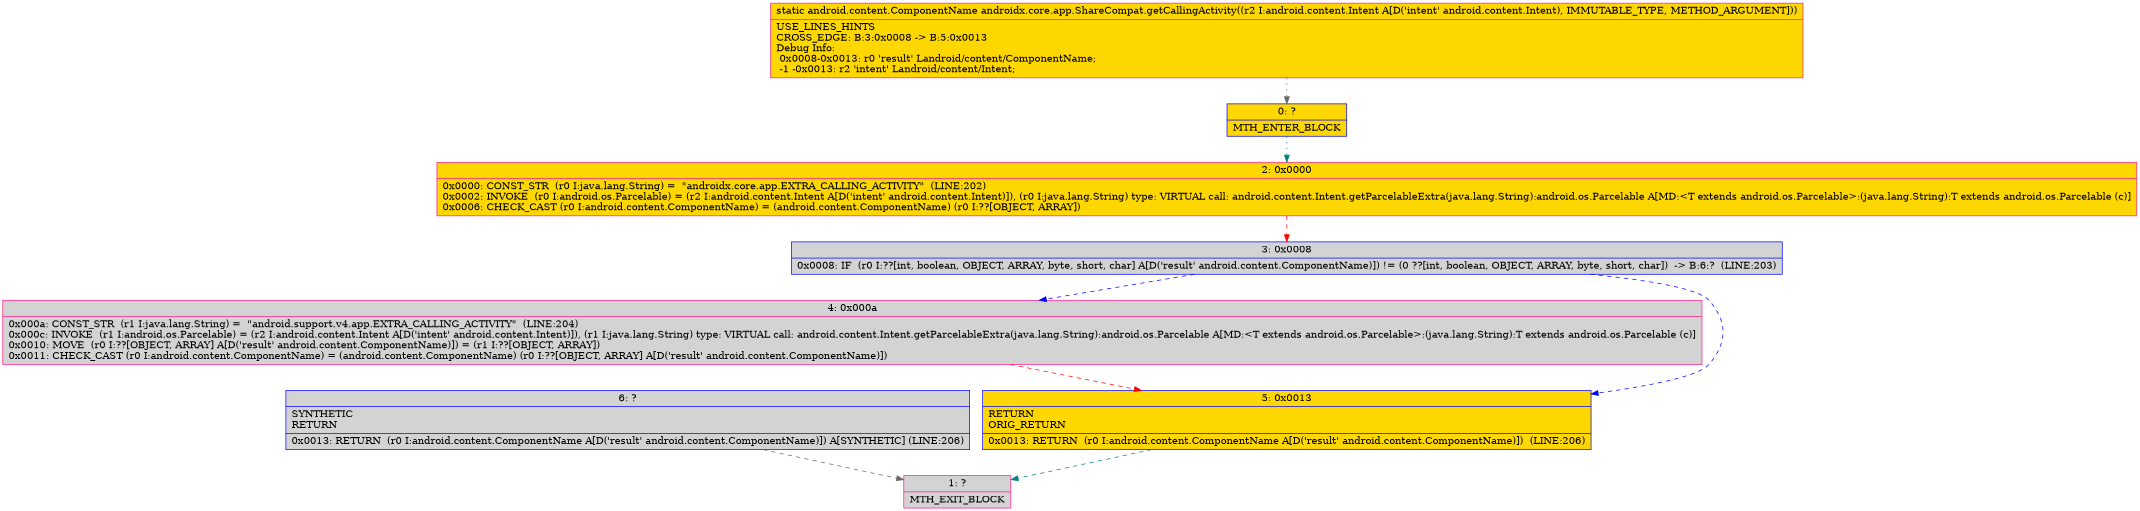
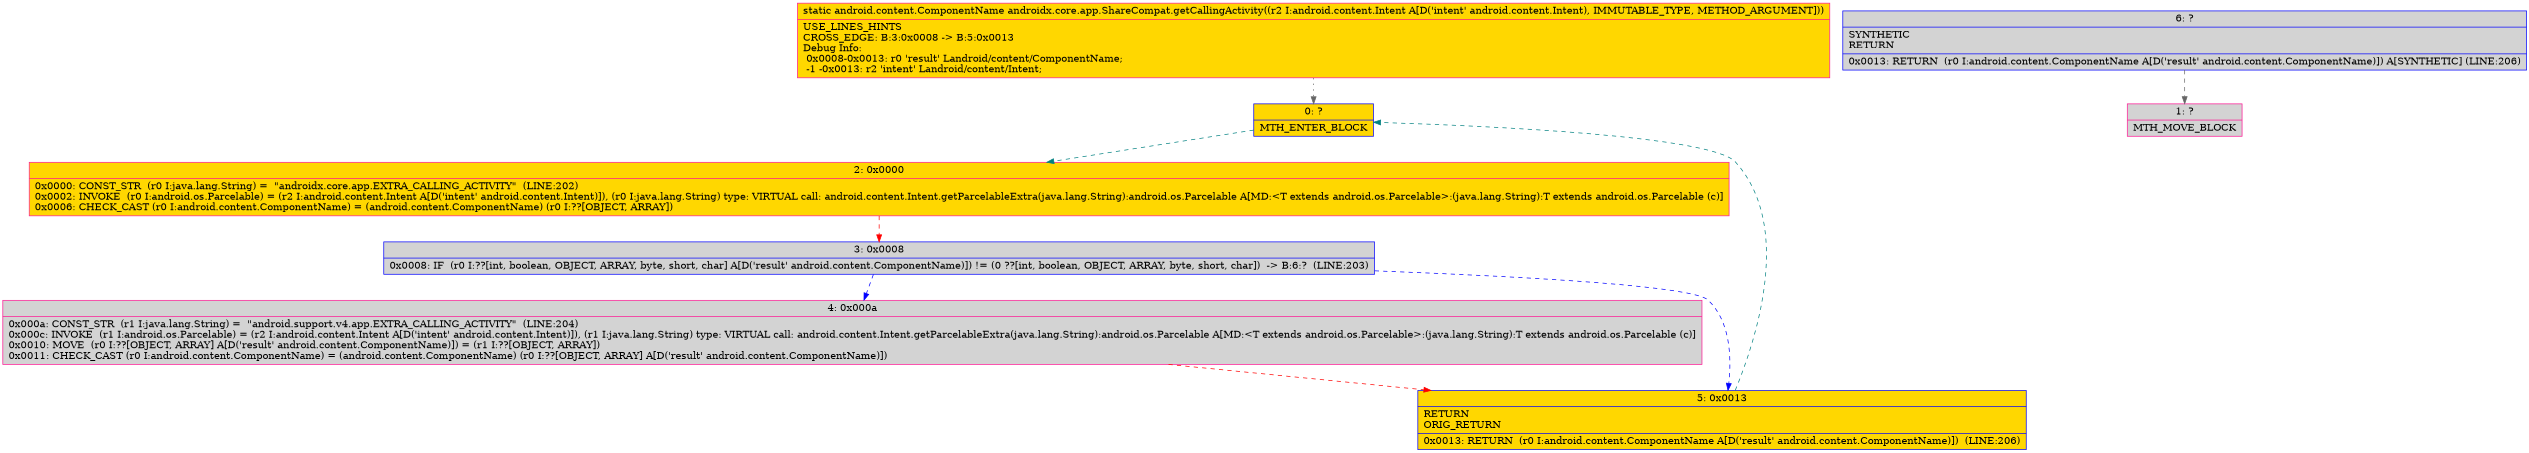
edge "0: ?" -> "2: 0x0000": style dotted -> dashed
edge "5: 0x0013" -> "1: ?": now "5: 0x0013" -> "0: ?"
node "1: ?": text "MTH_EXIT_BLOCK" -> "MTH_MOVE_BLOCK"
